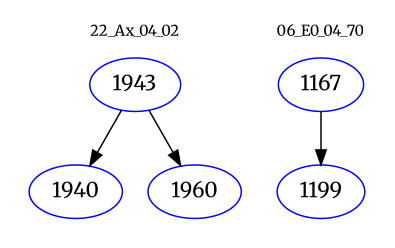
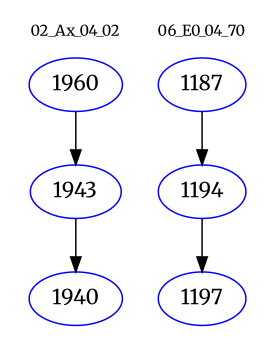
cluster "22_Ax_04_02": label "22_Ax_04_02" -> "02_Ax_04_02"
node "1167": label "1167" -> "1187"
edge "1943" -> "1960": reversed
node "1199": label "1199" -> "1194"
node "1197": added
